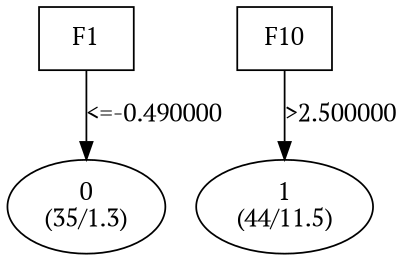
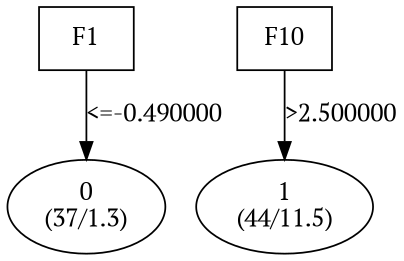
node "0 (35/1.3)": label "0 (35/1.3)" -> "0 (37/1.3)"
